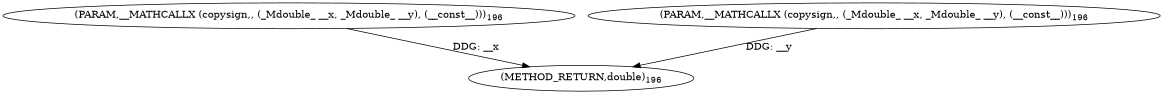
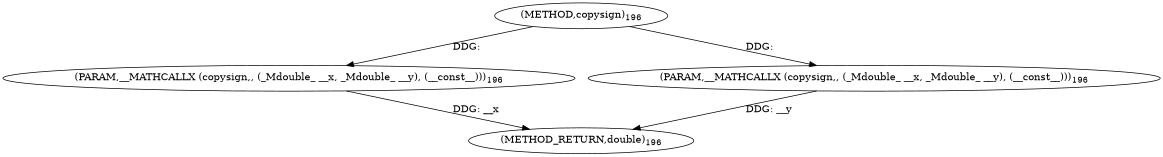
node "(METHOD,copysign)": added
